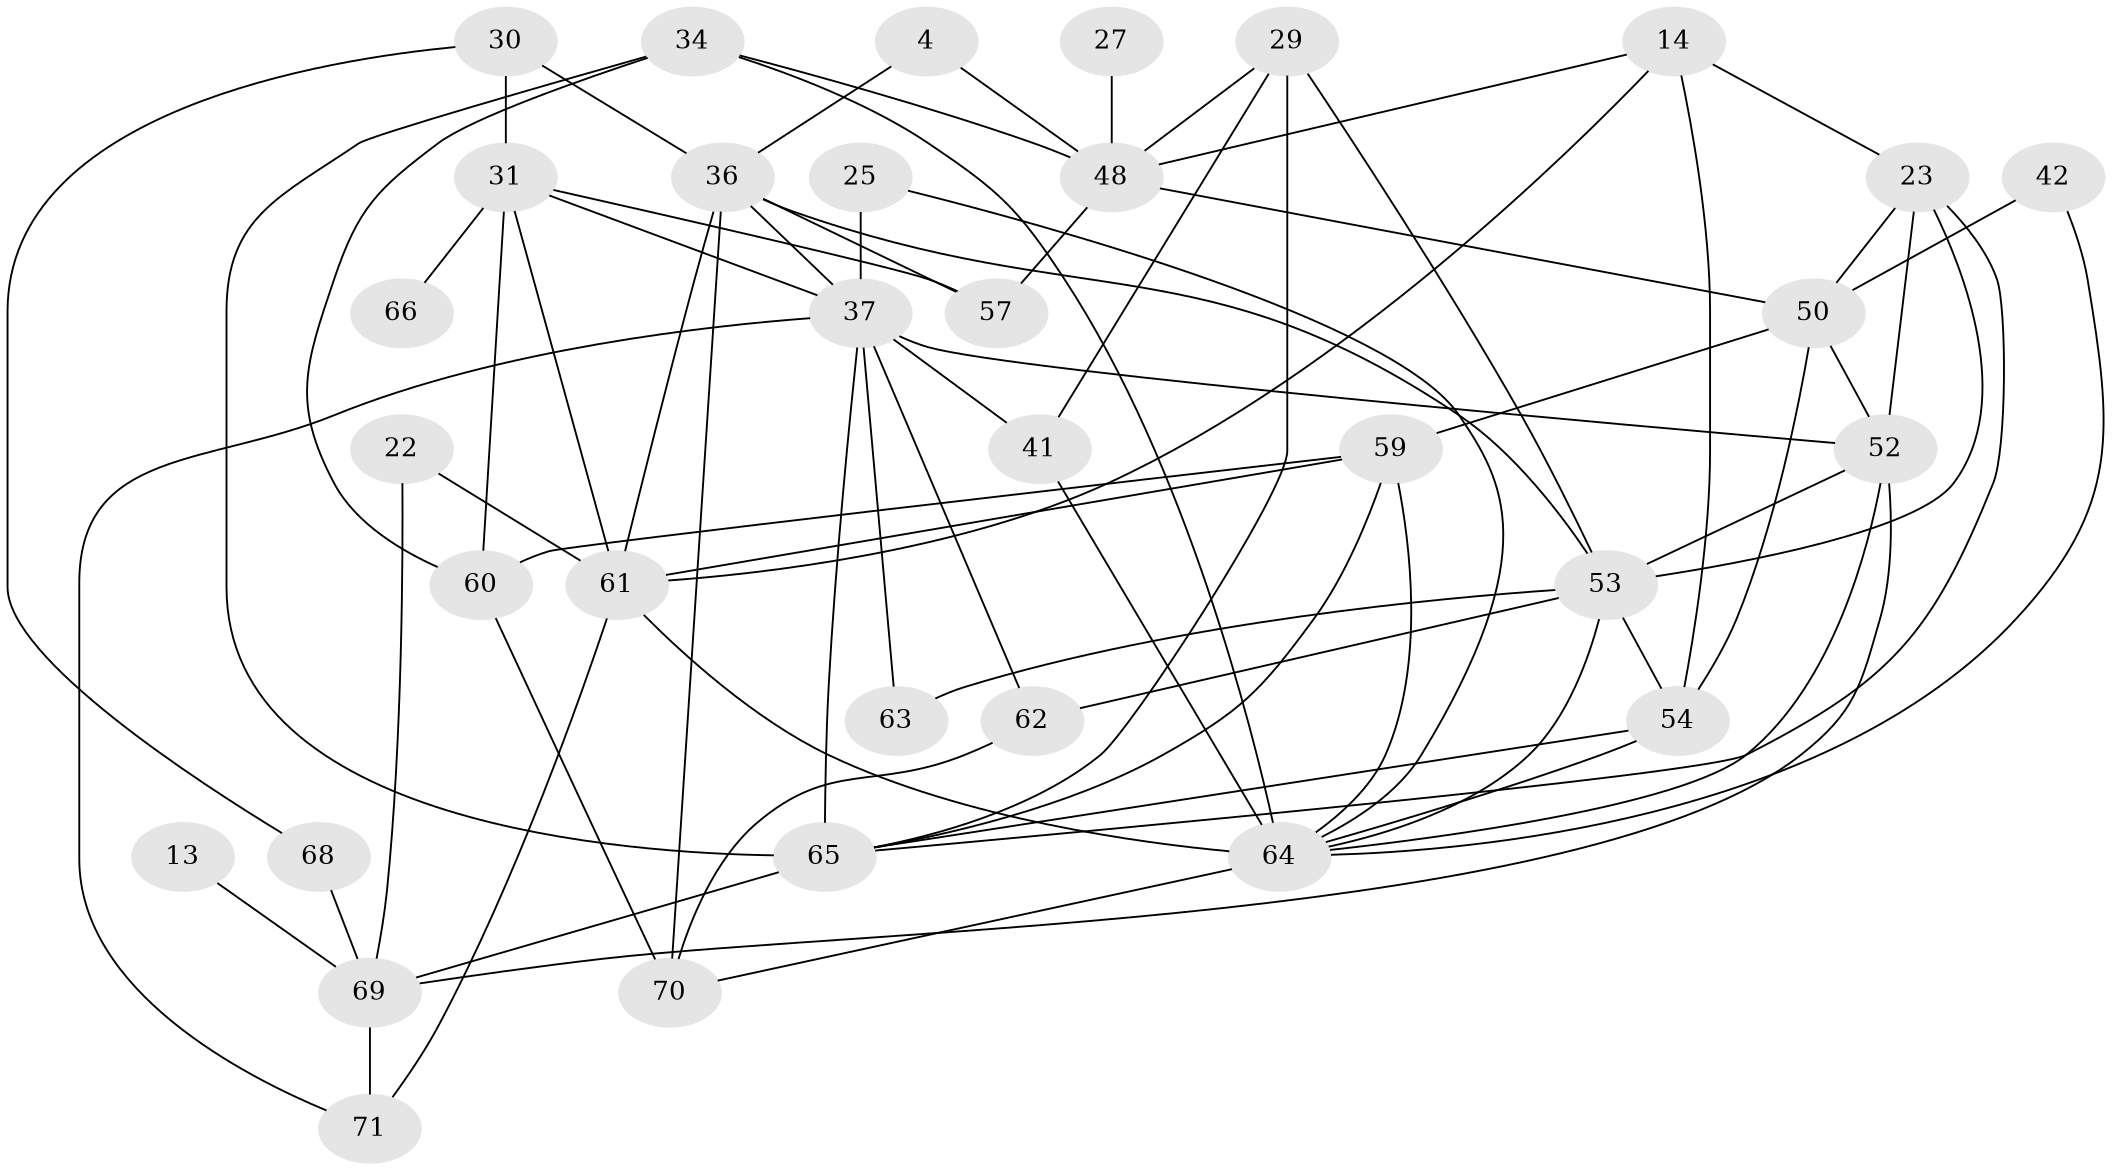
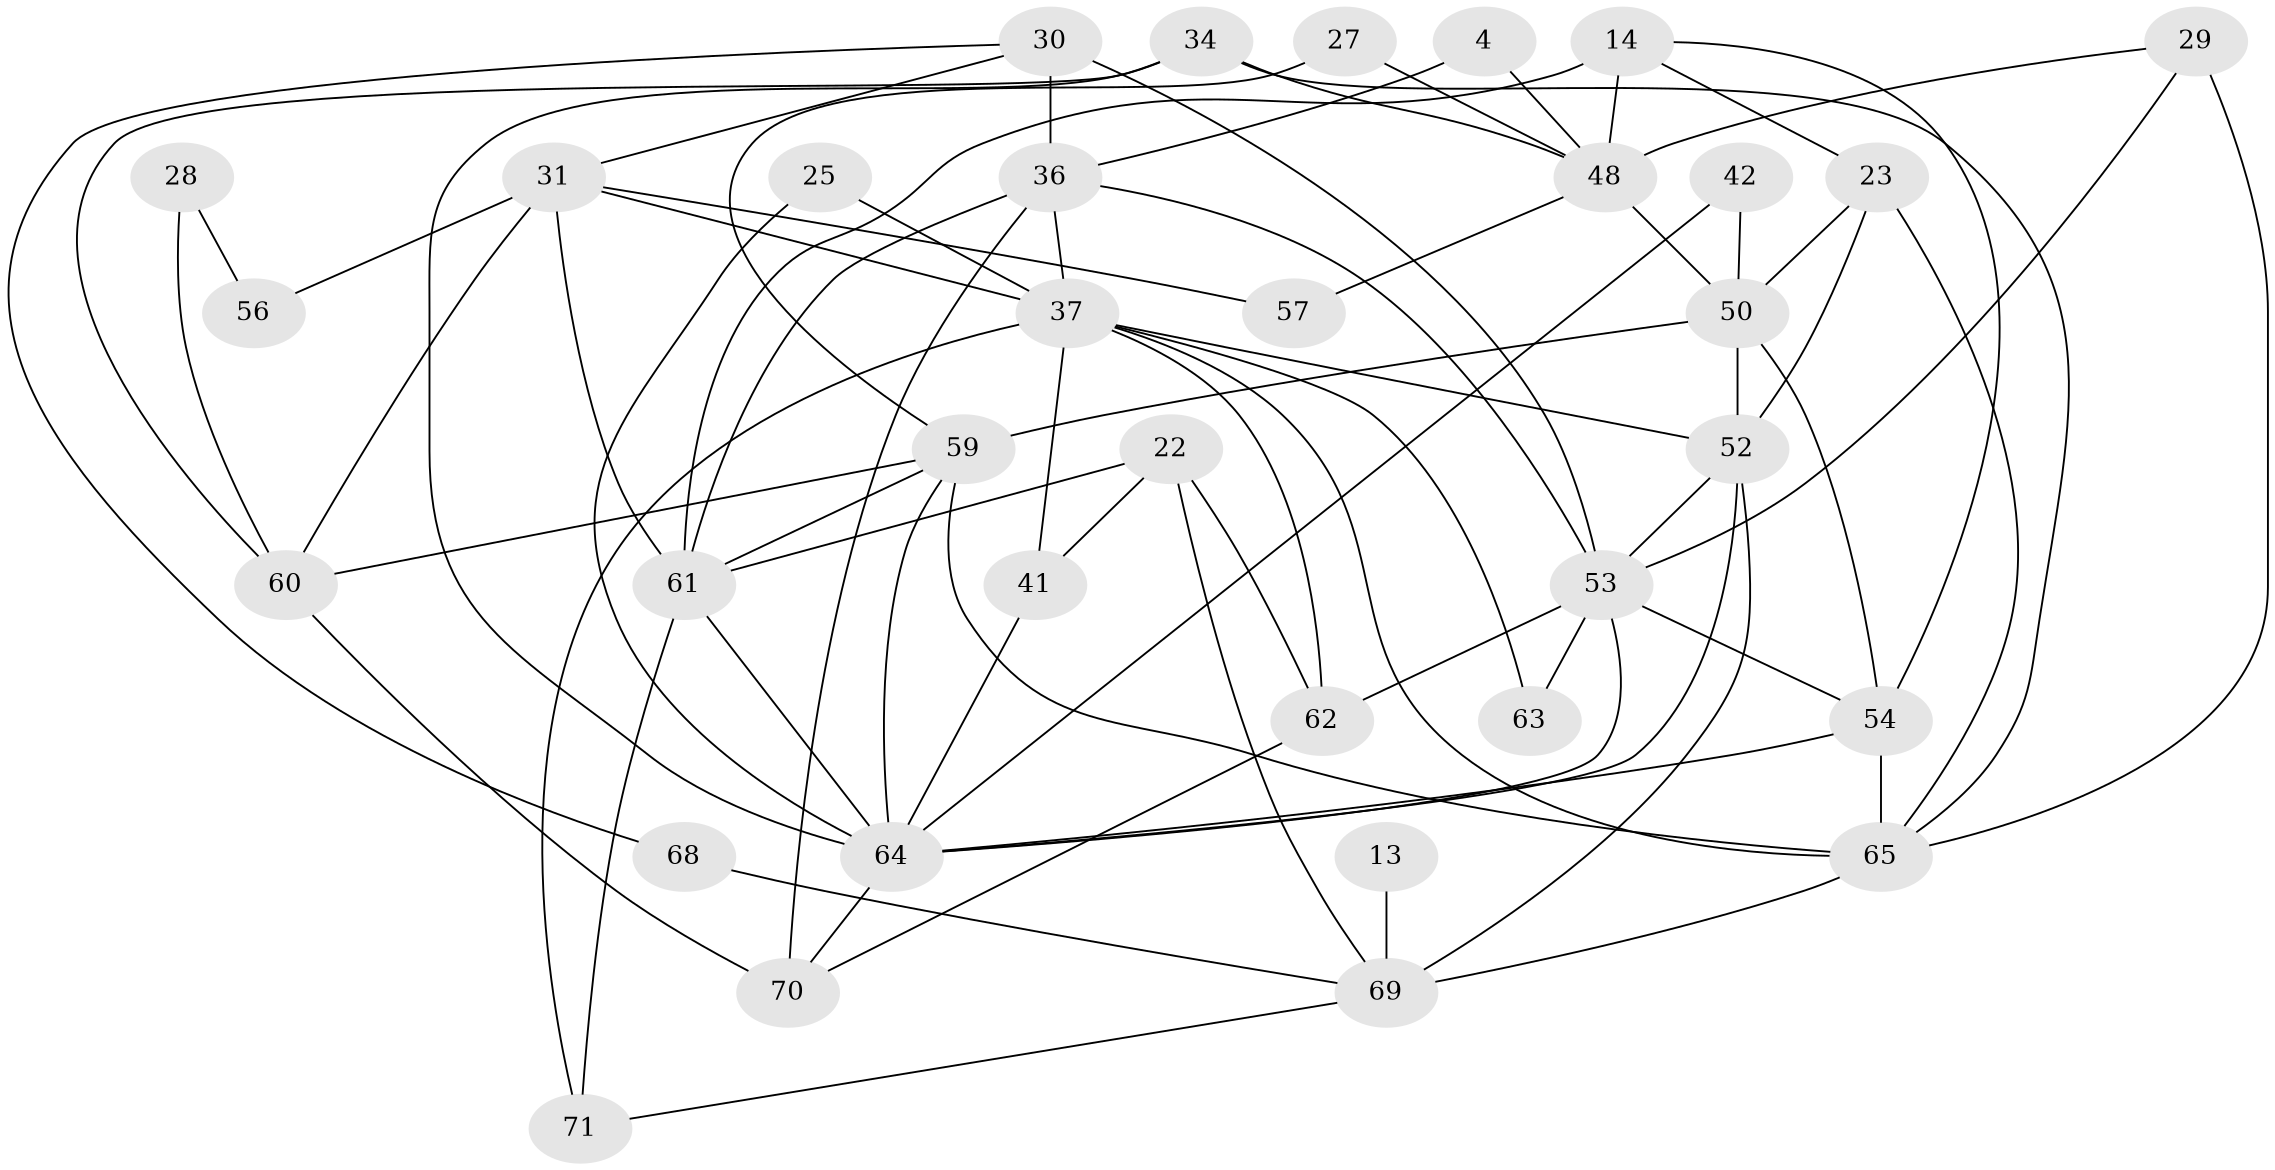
edge "27" -- "59": added
node "28": added
edge "29" -- "41": now "22" -- "41"
edge "36" -- "57": removed
node "66": label "66" -> "56"
edge "23" -- "53": now "30" -- "53"
edge "22" -- "62": added
